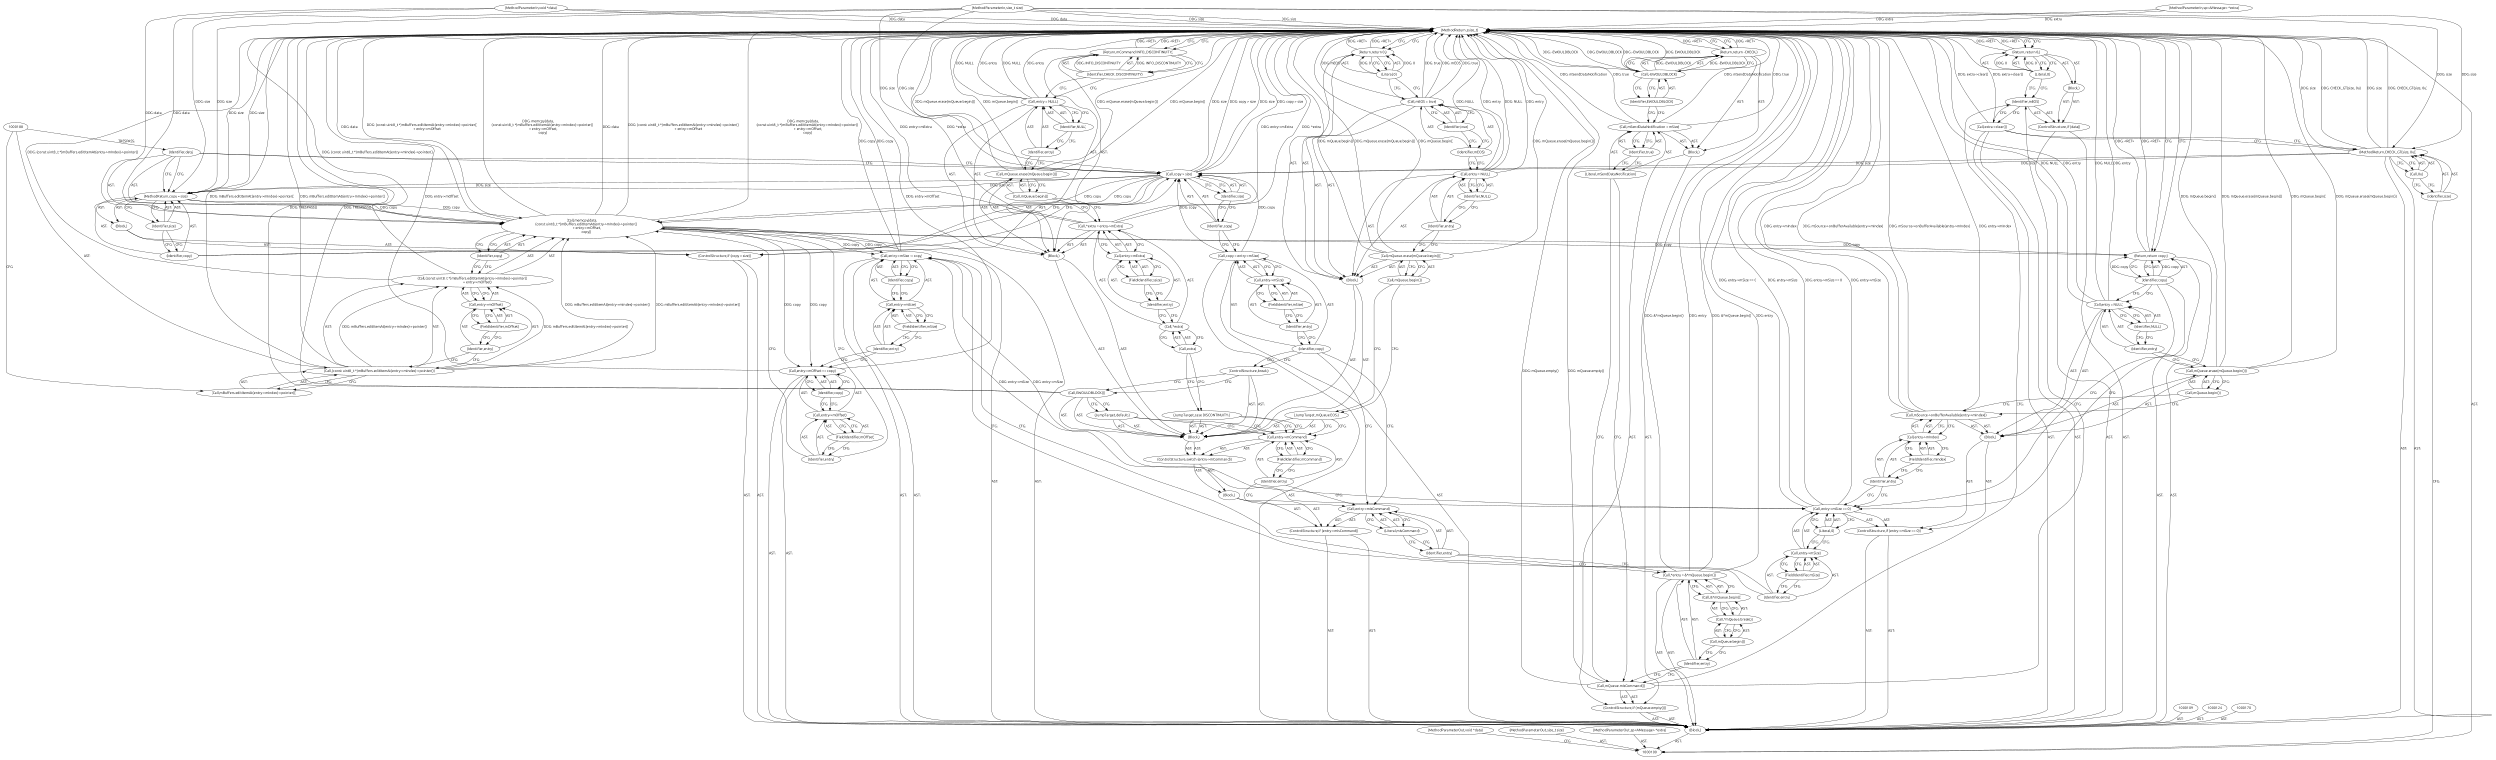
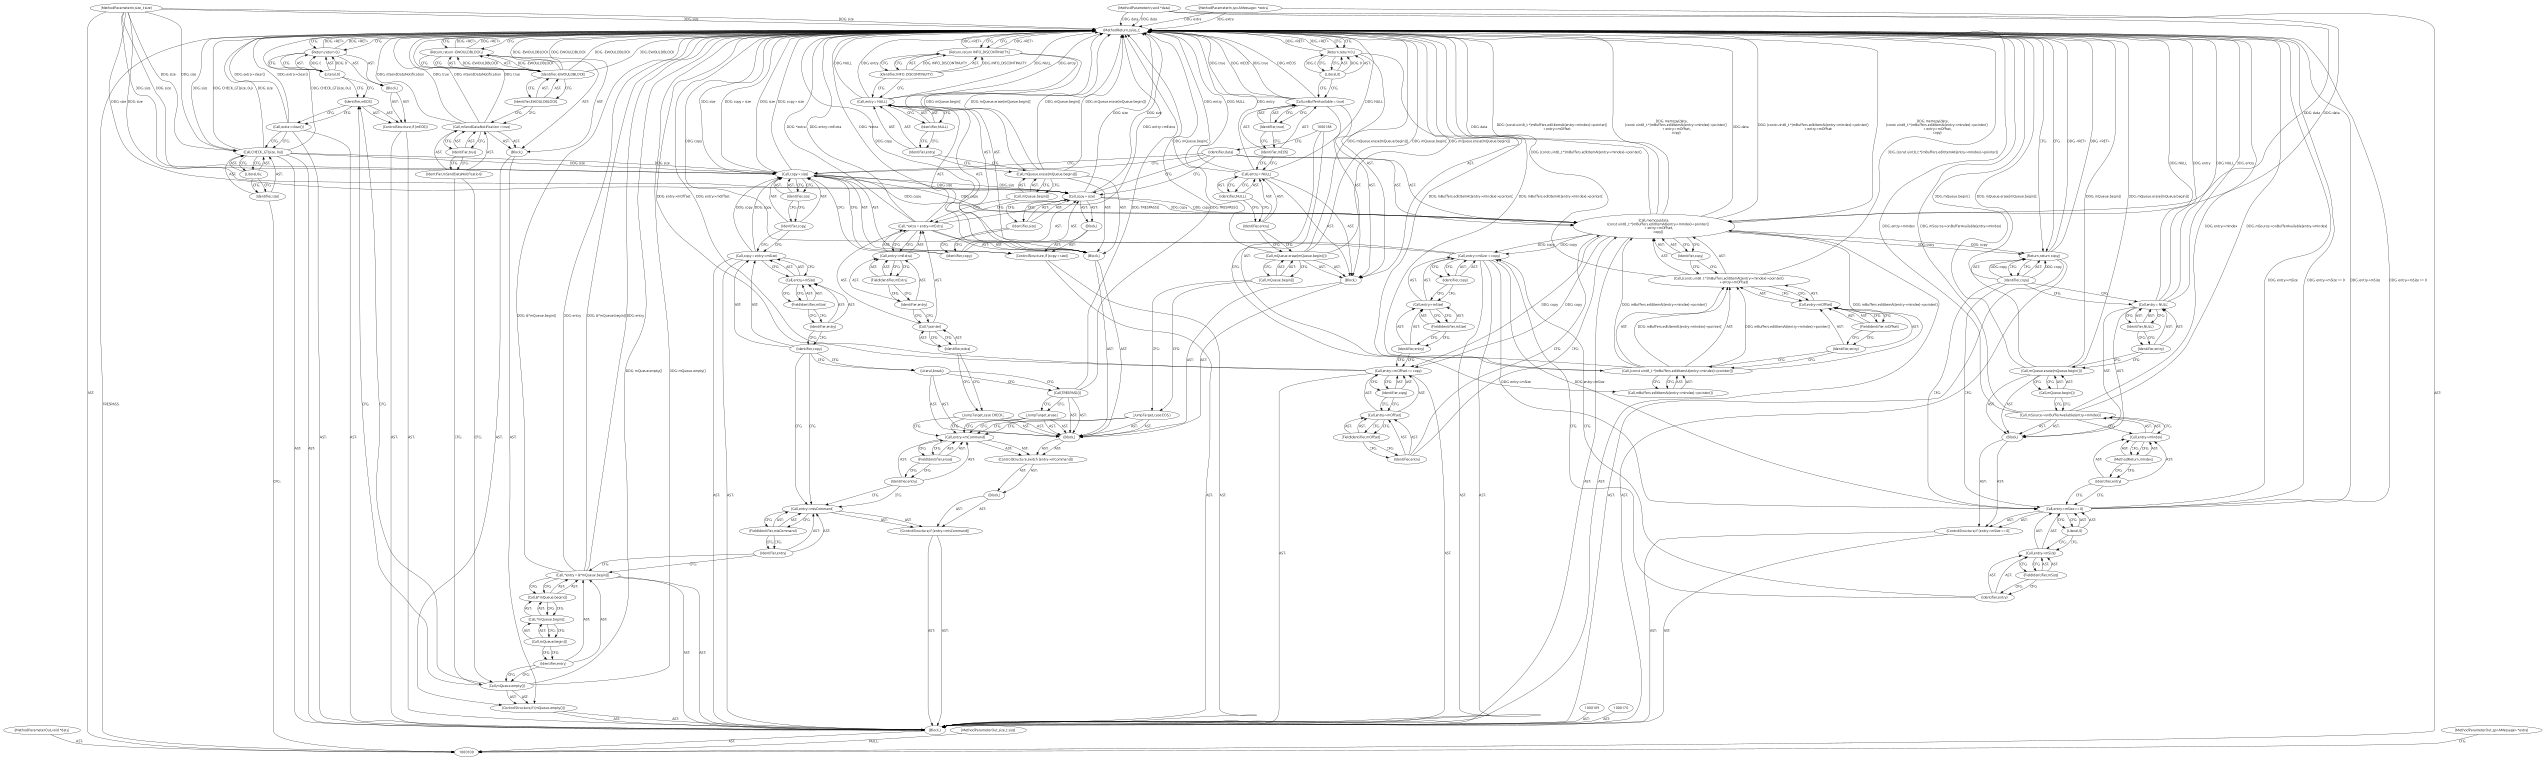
node "(Return,mCommand INFO_DISCONTINUITY;)": label "(Return,mCommand INFO_DISCONTINUITY;)" -> "(Return,return INFO_DISCONTINUITY;)"
node "(Return,return -CHECK;)": label "(Return,return -CHECK;)" -> "(Return,return -EWOULDBLOCK;)"
node "(Identifier,CHECK_DISCONTINUITY)": label "(Identifier,CHECK_DISCONTINUITY)" -> "(Identifier,INFO_DISCONTINUITY)"
node "(Call,-EWOULDBLOCK)": label "(Call,-EWOULDBLOCK)" -> "(Identifier,-EWOULDBLOCK)"
node "(Call,mEOS = true)": label "(Call,mEOS = true)" -> "(Call,onBufferAvailable = true)"
node "(Call,mSendDataNotification = mSize)": label "(Call,mSendDataNotification = mSize)" -> "(Call,mSendDataNotification = true)"
node "(ControlStructure,if (data))": label "(ControlStructure,if (data))" -> "(ControlStructure,if (mEOS))"
edge "1000188" -> "(Identifier,data)": label "TRESPASS: " -> "CFG: "
node "(MethodReturn,CHECK_GT(size, 0u))": label "(MethodReturn,CHECK_GT(size, 0u))" -> "(Call,CHECK_GT(size, 0u))"
node "(Literal,mSendDataNotification)": label "(Literal,mSendDataNotification)" -> "(Identifier,mSendDataNotification)"
node "(Call,0u)": label "(Call,0u)" -> "(Literal,0u)"
node "(MethodReturn,copy = size)": label "(MethodReturn,copy = size)" -> "(Call,copy = size)"
node "(FieldIdentifier,ssize)": label "(FieldIdentifier,ssize)" -> "(FieldIdentifier,mExtra)"
node "(Call,*extra)": label "(Call,*extra)" -> "(Call,*pointer)"
node "(Call,extra)": label "(Call,extra)" -> "(Identifier,extra)"
node "(ControlStructure,break;)": label "(ControlStructure,break;)" -> "(Literal,break;)"
node "(Call,EWOULDBLOCK())": label "(Call,EWOULDBLOCK())" -> "(Call,TRESPASS())"
edge "(MethodReturn,ssize_t)" -> "1000100": label "AST: " -> "TRESPASS: "
node "(JumpTarget,default:)": label "(JumpTarget,default:)" -> "(JumpTarget,erase:)"
node "(JumpTarget,case DISCONTINUITY:)": label "(JumpTarget,case DISCONTINUITY:)" -> "(JumpTarget,case CHECK:)"
node "(JumpTarget,mQueue EOS:)": label "(JumpTarget,mQueue EOS:)" -> "(JumpTarget,case EOS:)"
node "(FieldIdentifier,mCommand)": label "(FieldIdentifier,mCommand)" -> "(FieldIdentifier,erase)"
node "(FieldIdentifier,mIndex)": label "(FieldIdentifier,mIndex)" -> "(MethodReturn,mIndex)"
node "(Literal,mIsCommand)": label "(Literal,mIsCommand)" -> "(FieldIdentifier,mIsCommand)"
edge "(MethodParameterIn,size_t size)" -> "1000100": added, label "AST:"
node "(Call,*mQueue.break())": label "(Call,*mQueue.break())" -> "(Call,*mQueue.begin())"
node "(Call,mQueue.mIsCommand())": label "(Call,mQueue.mIsCommand())" -> "(Call,mQueue.empty())"
node "1000124": removed
edge "(MethodParameterIn,sp<AMessage> *extra)" -> "1000100": added, label "AST:"
edge "(MethodParameterOut,void *data)" -> "1000100": label "CFG: " -> "AST: "
edge "(MethodParameterOut,size_t size)" -> "1000100": label "AST: " -> "NULL: "
edge "(MethodParameterOut,sp<AMessage> *extra)" -> "1000100": label "AST: " -> "CFG: "
